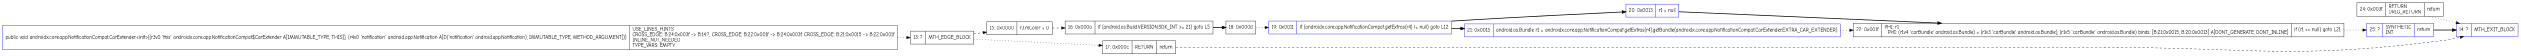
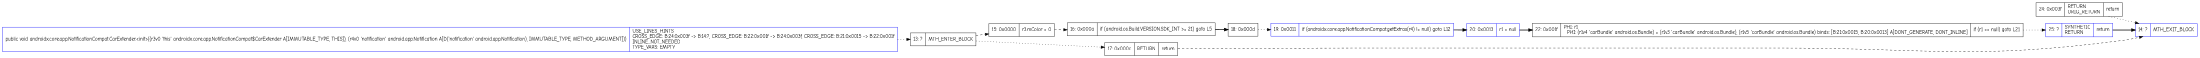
node "21: 0x0015": removed
node "25: ?": text "INT" -> "RETURN"
node "13: ?": text "MTH_EDGE_BLOCK" -> "MTH_ENTER_BLOCK"
